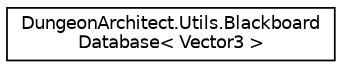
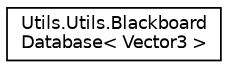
node "DungeonArchitect.Utils.Blackboard Database< Vector3 >": label "DungeonArchitect.Utils.Blackboard Database< Vector3 >" -> "Utils.Utils.Blackboard Database< Vector3 >"
